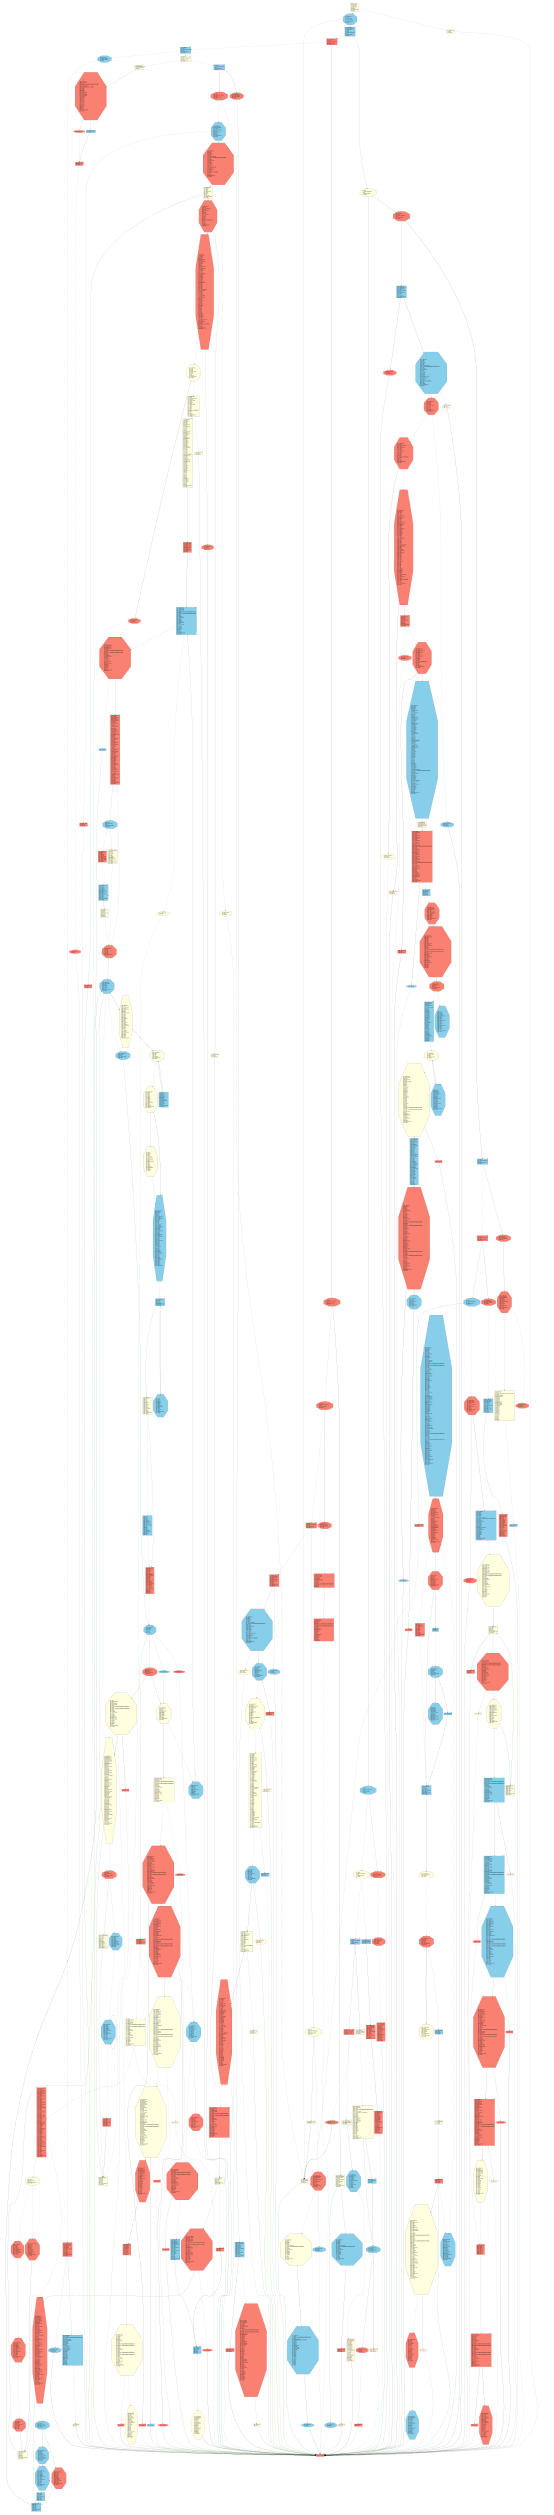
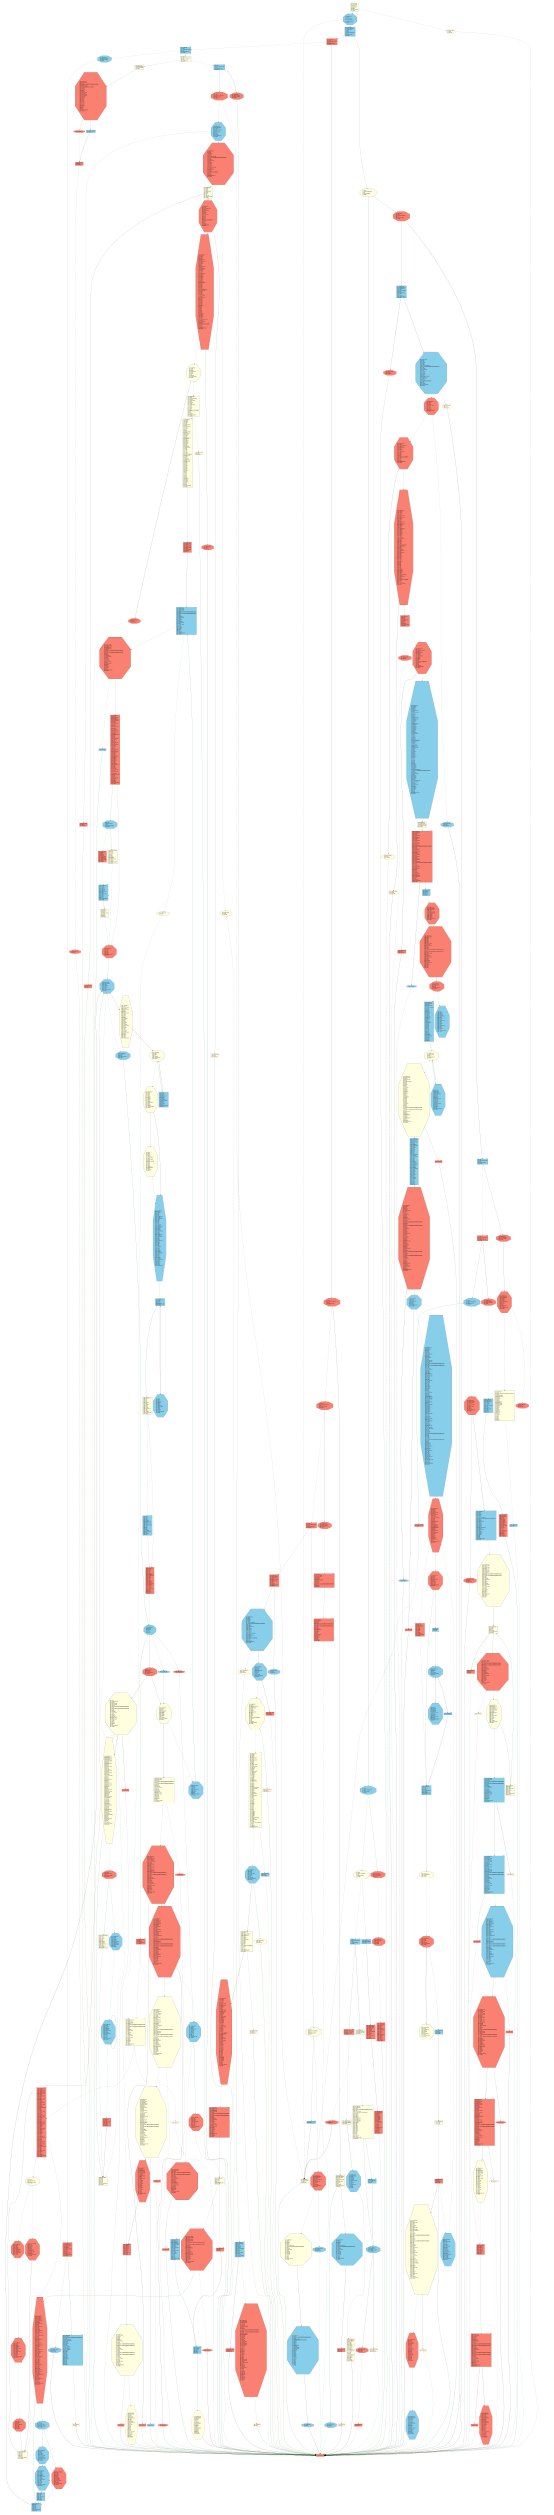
node "207: PUSH2 0x0100 210: JUMP": fillcolor lightyellow -> skyblue
